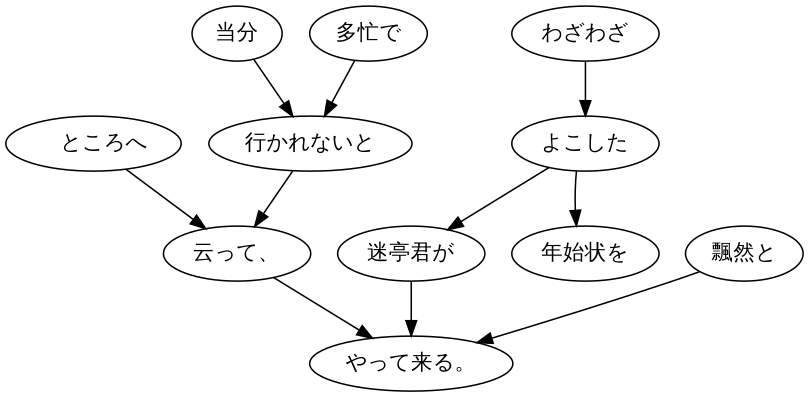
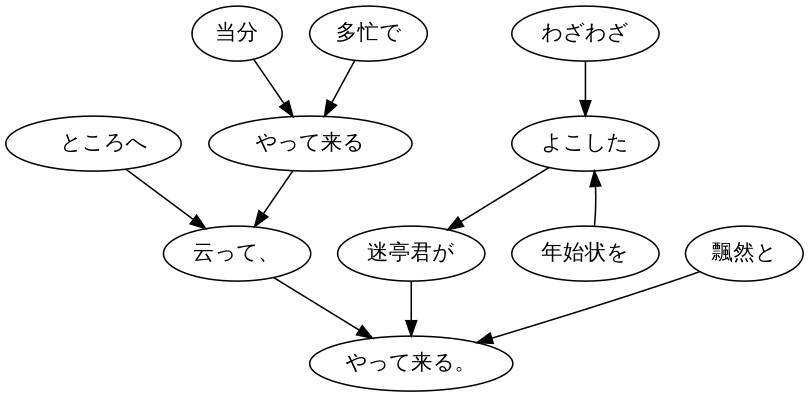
node "行かれないと": label "行かれないと" -> "やって来る"
edge "よこした" -> "年始状を": reversed
